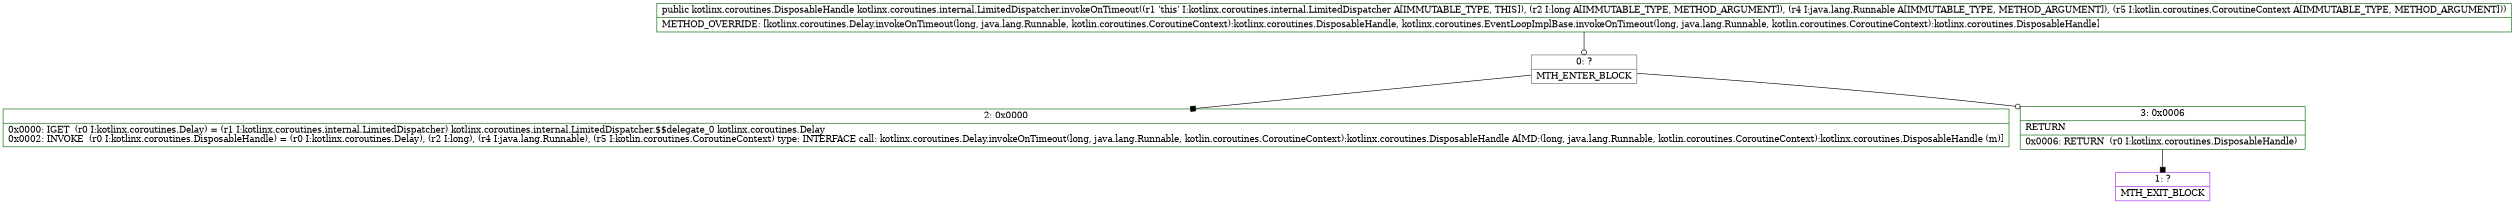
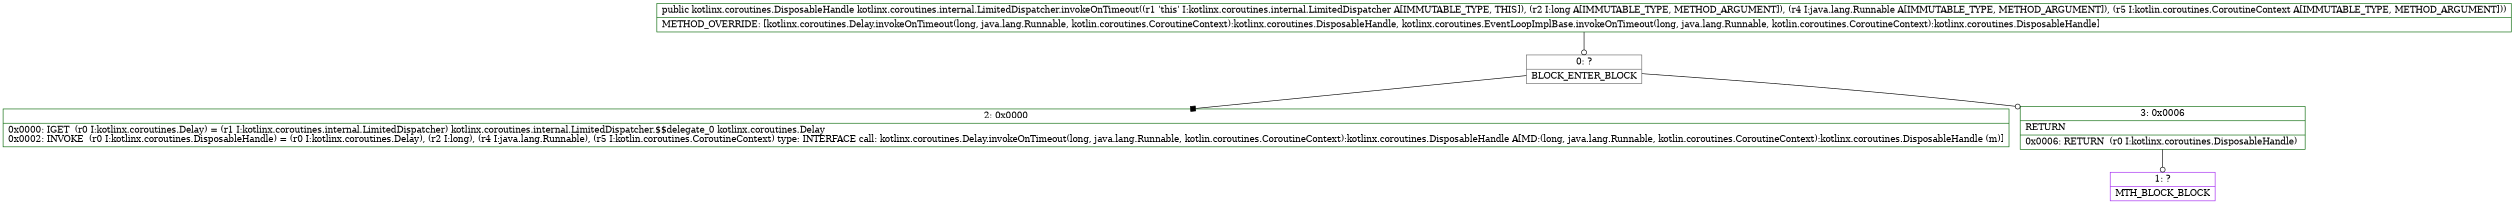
node "0: ?": text "MTH_ENTER_BLOCK" -> "BLOCK_ENTER_BLOCK"
edge "3: 0x0006" -> "1: ?": arrowhead box -> odot
node "1: ?": text "MTH_EXIT_BLOCK" -> "MTH_BLOCK_BLOCK"
